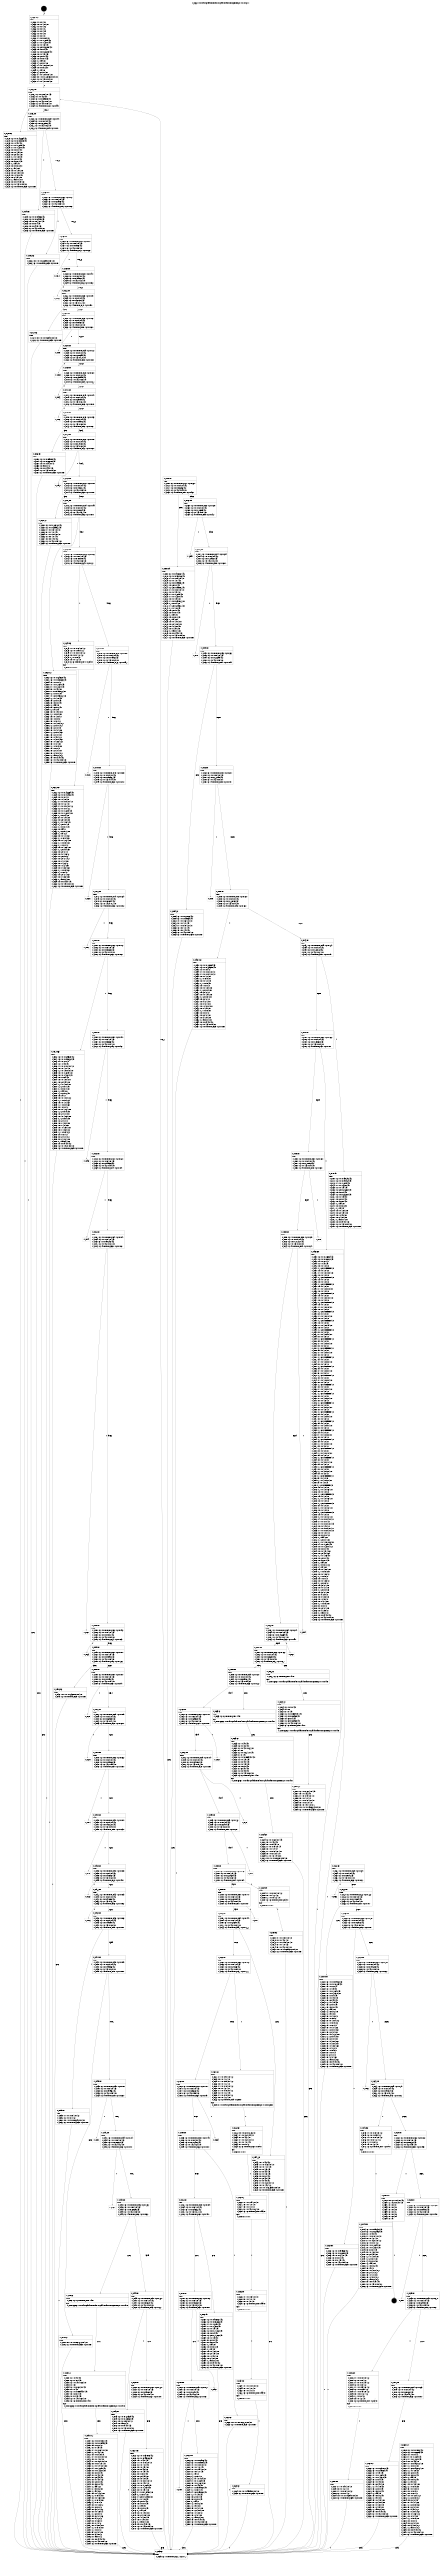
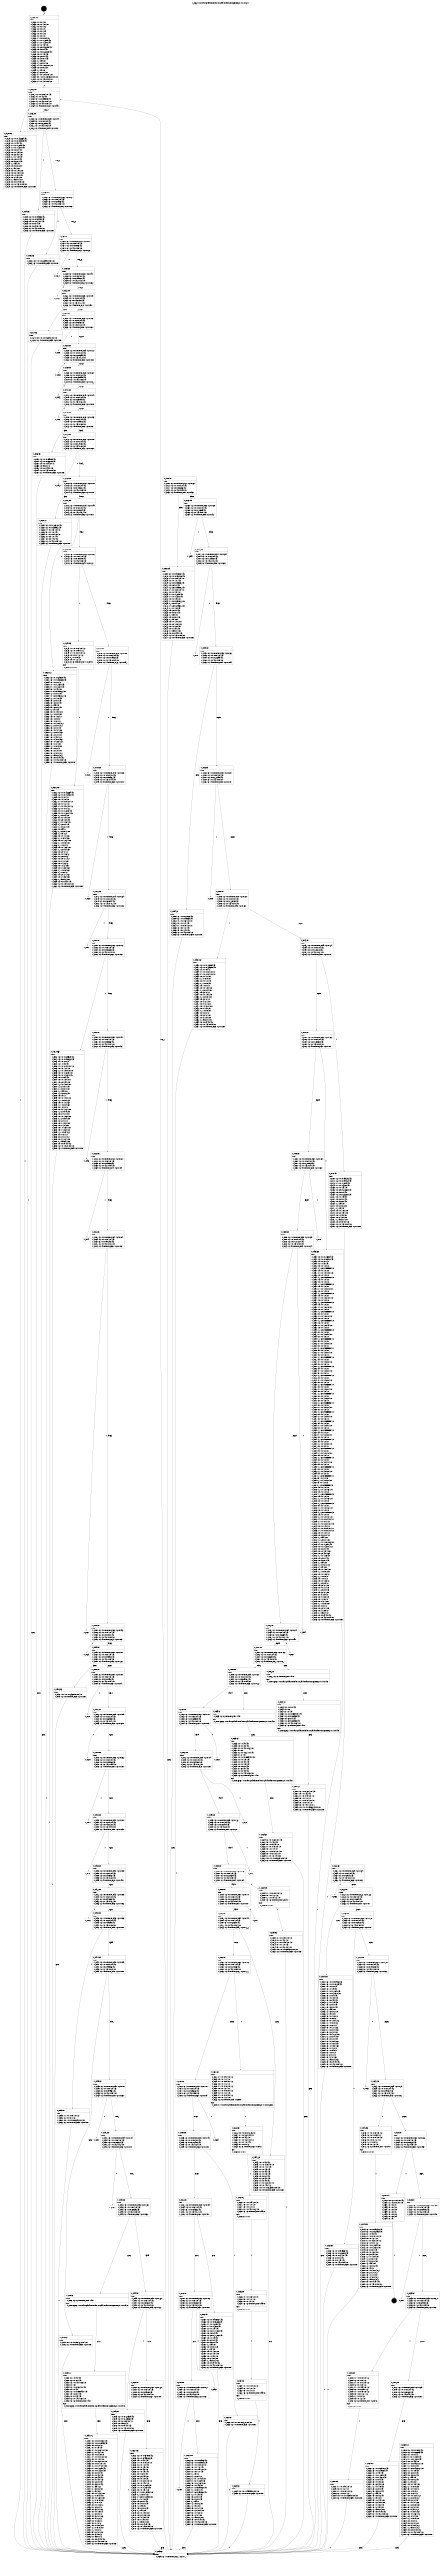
node "0x40345f": removed
